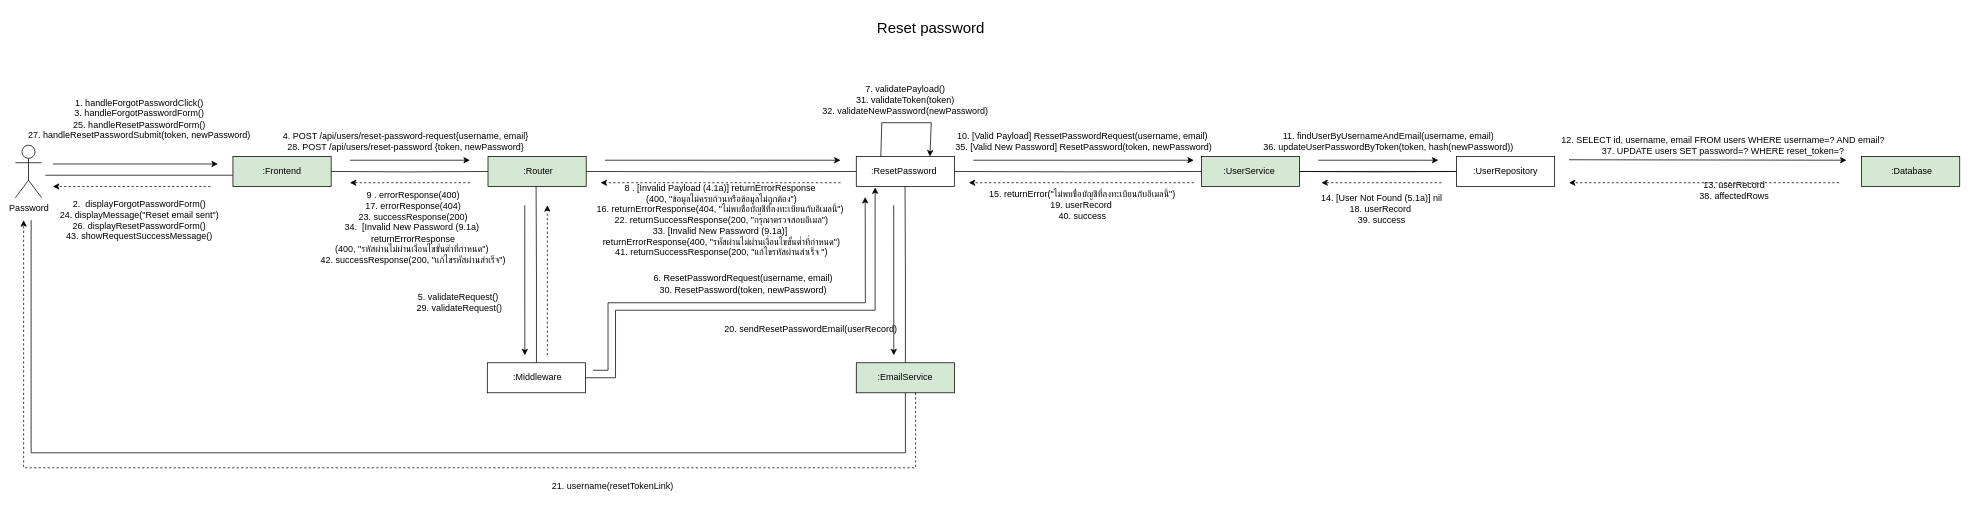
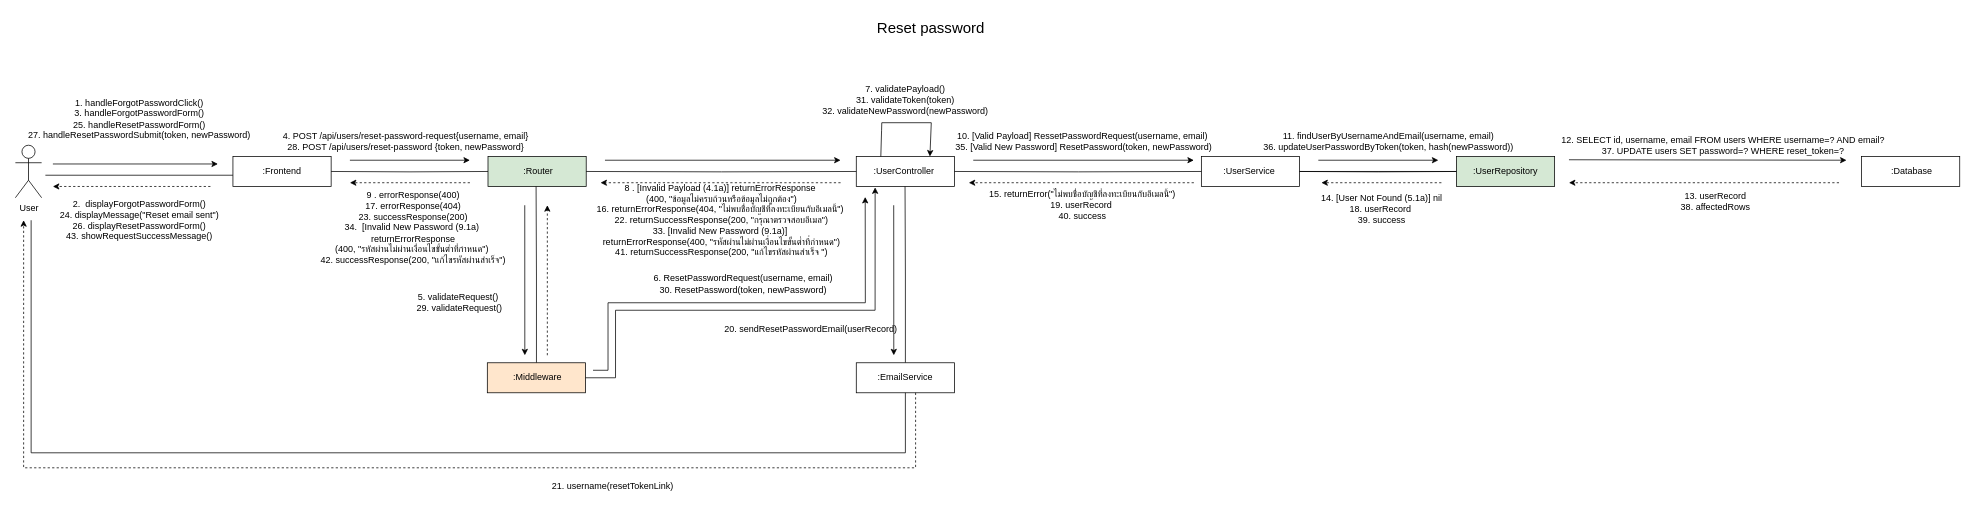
node ":Frontend": fillcolor #d5e8d4 -> #ffffff
node ":ResetPassword": label ":ResetPassword" -> ":UserController"
node ":UserService": fillcolor #d5e8d4 -> #ffffff
node ":UserRepository": fillcolor #ffffff -> #d5e8d4
node ":Database": fillcolor #d5e8d4 -> #ffffff
node "13. userRecord 38. affectedRows": moved (1734, 190) -> (1715, 201)
node "Password": label "Password" -> "User"
node ":Middleware": fillcolor #ffffff -> #ffe6cc
node ":EmailService": fillcolor #d5e8d4 -> #ffffff
